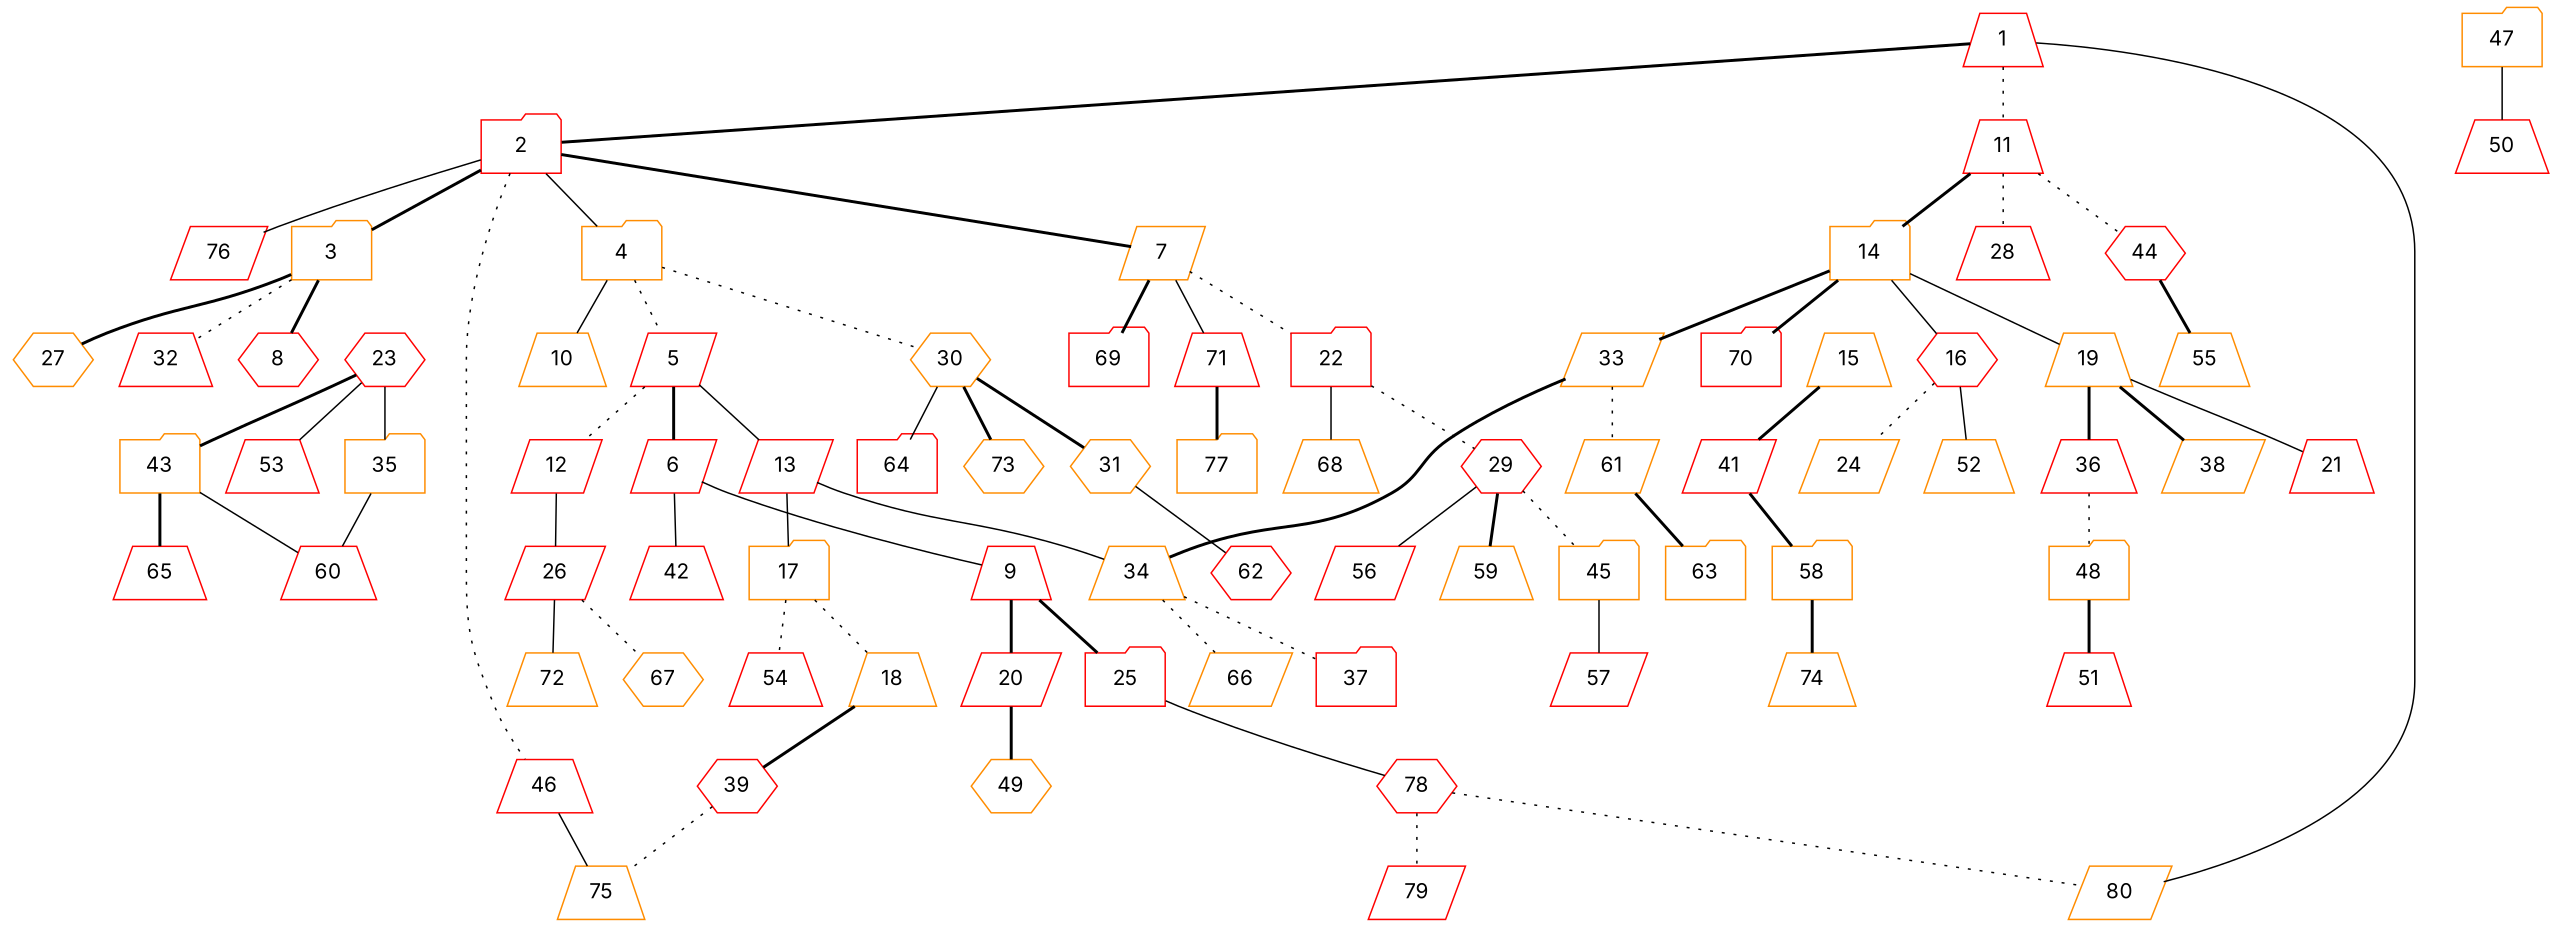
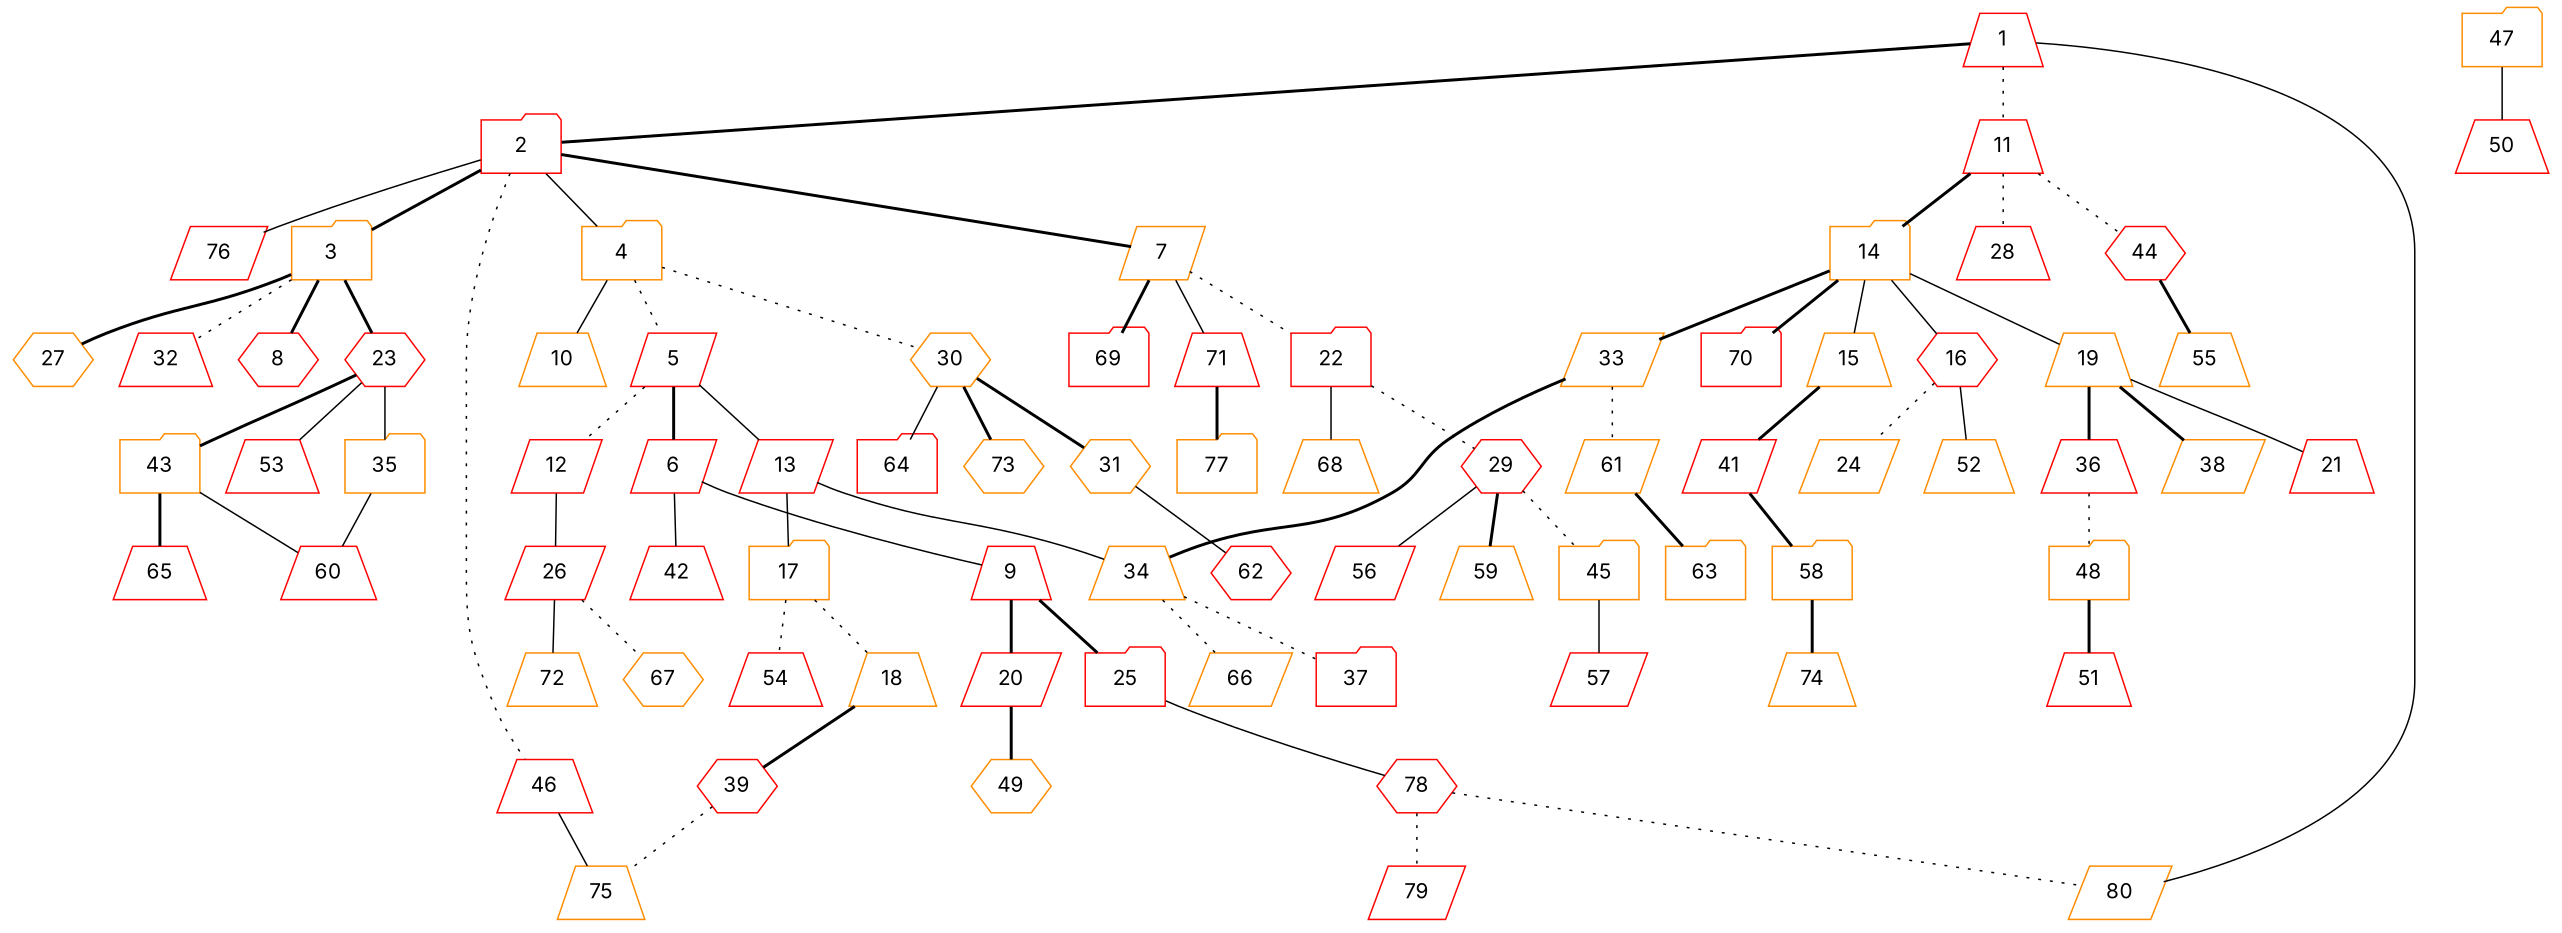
edge "3" -- "23": added
edge "14" -- "15": added
